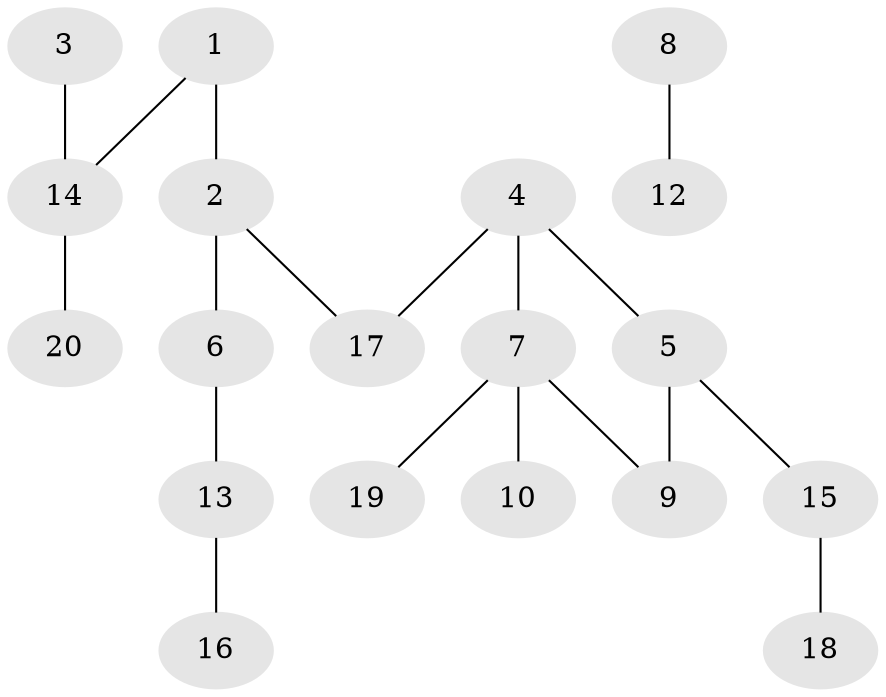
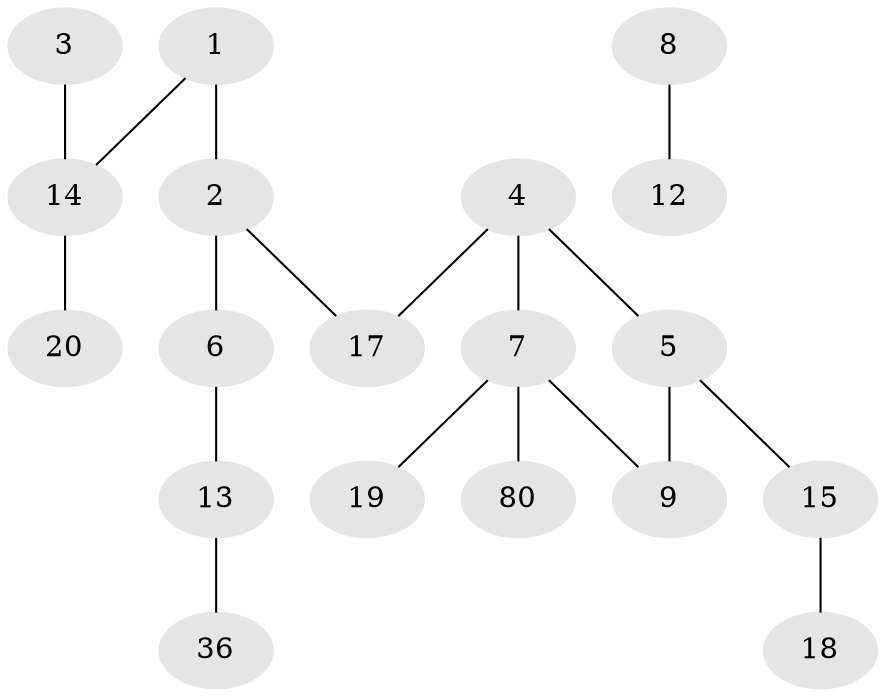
node "10": label "10" -> "80"
node "16": label "16" -> "36"
